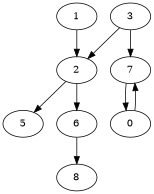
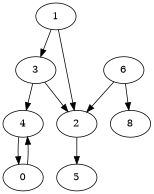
edge "1" -> "3": added
node "7": label "7" -> "4"
edge "2" -> "6": reversed
